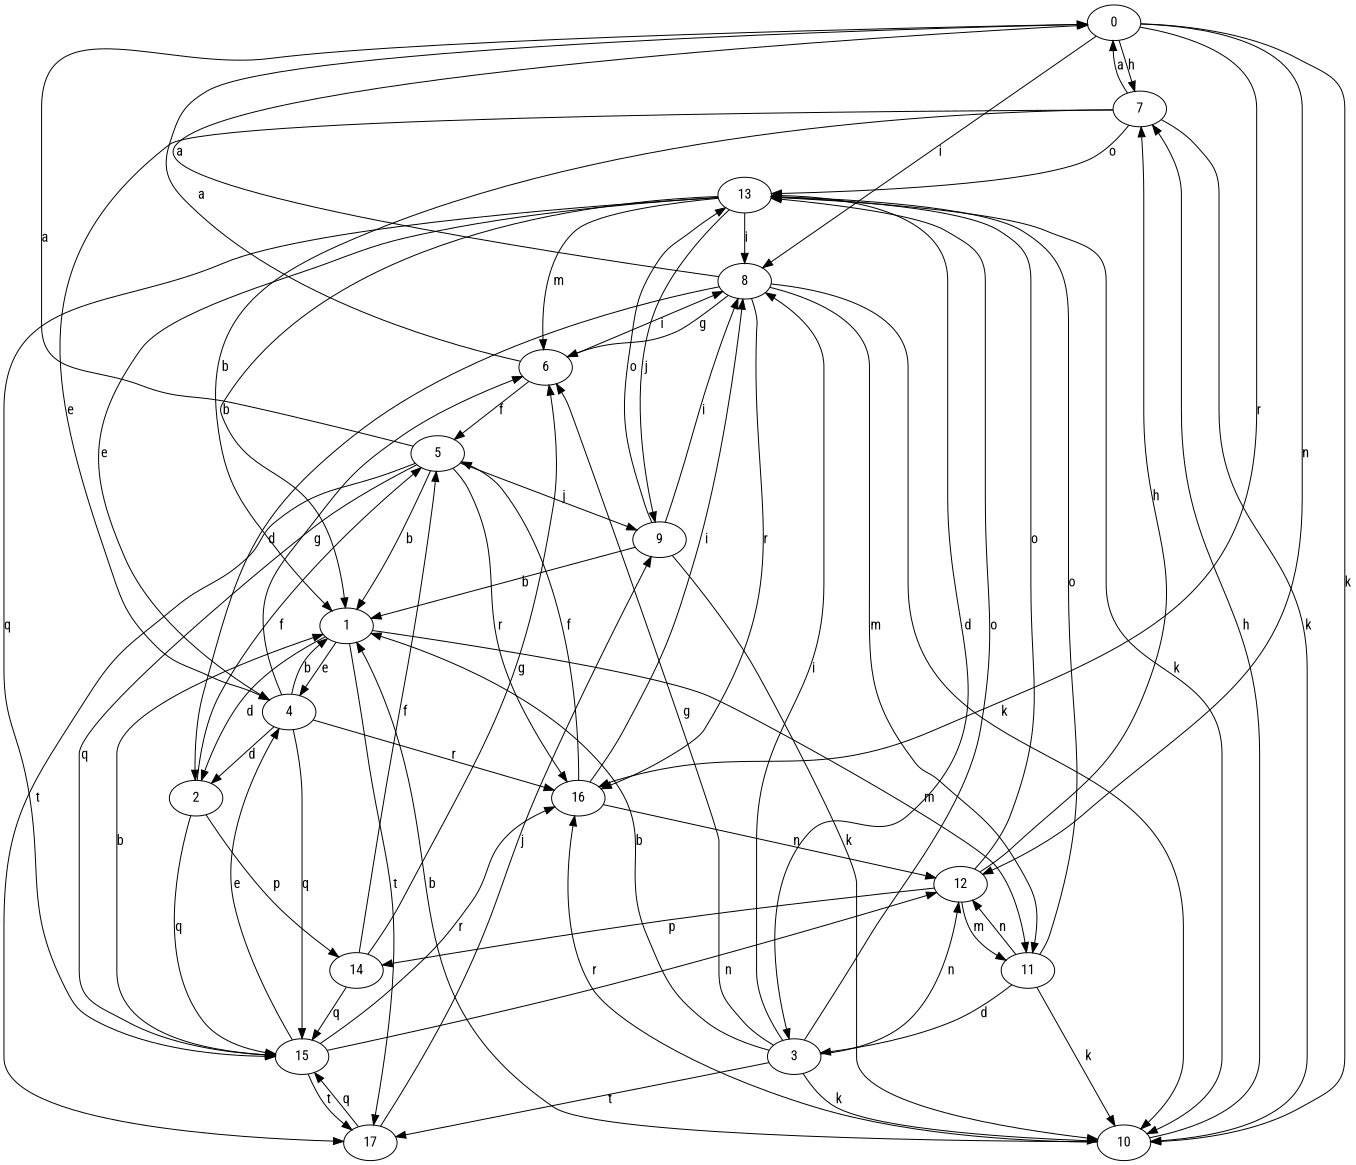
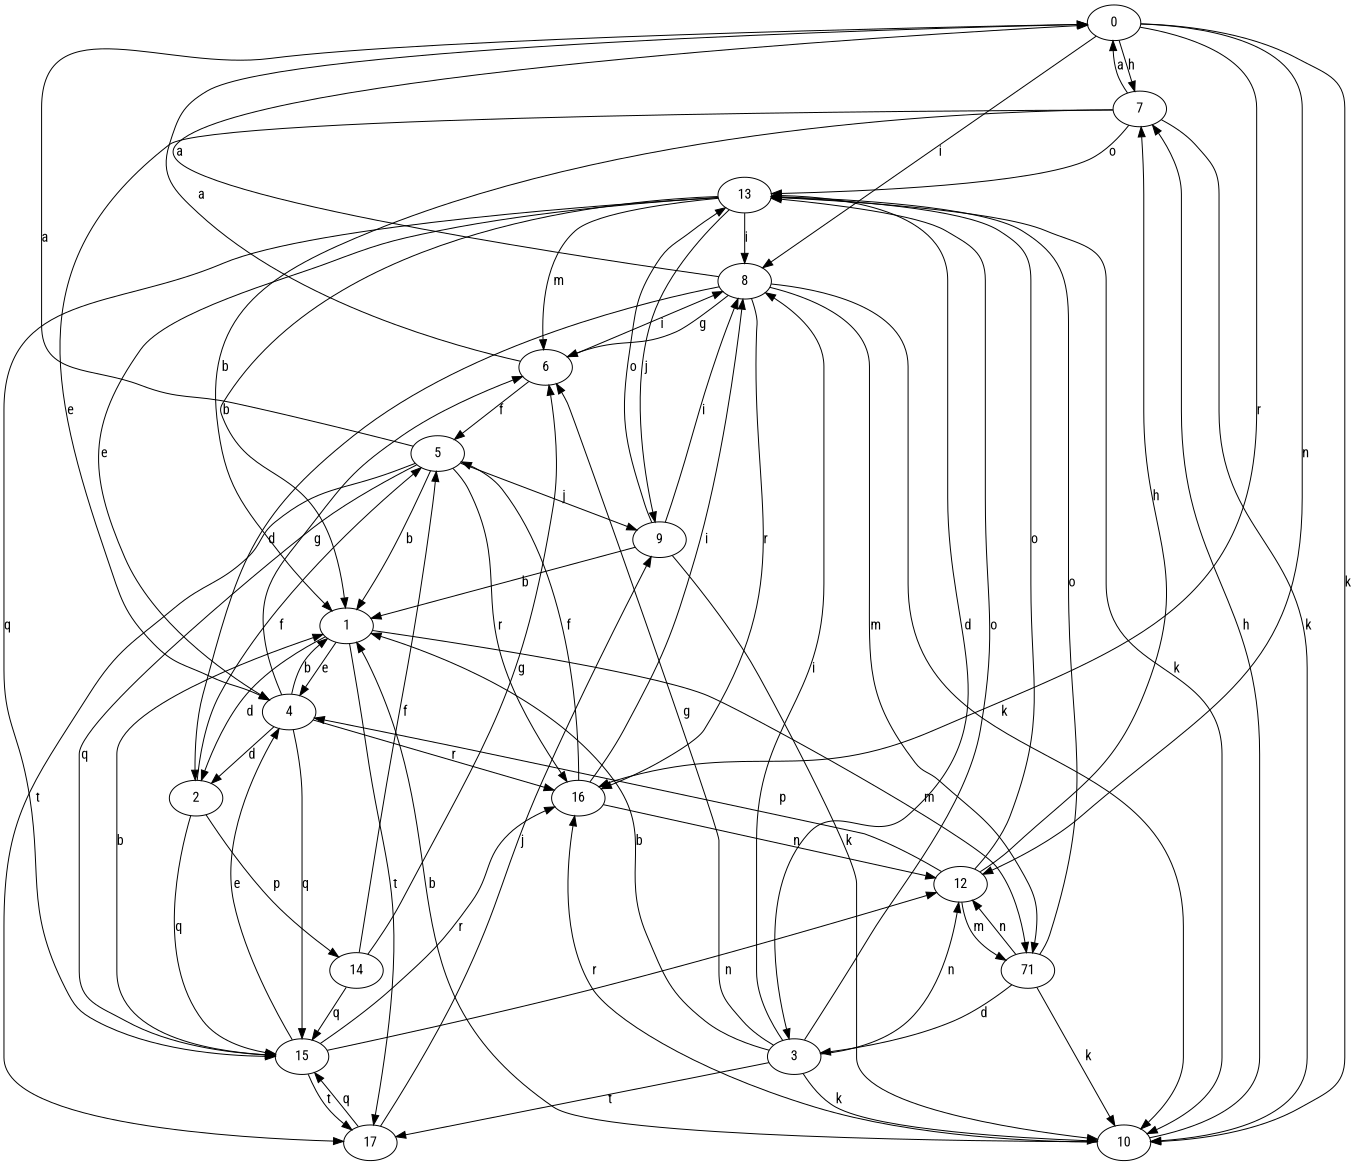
edge "12" -> "14": now "12" -> "4"
node "11": label "11" -> "71"
